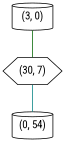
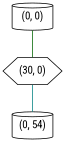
node "(3, 0)": label "(3, 0)" -> "(0, 0)"
node "(30, 7)": label "(30, 7)" -> "(30, 0)"
